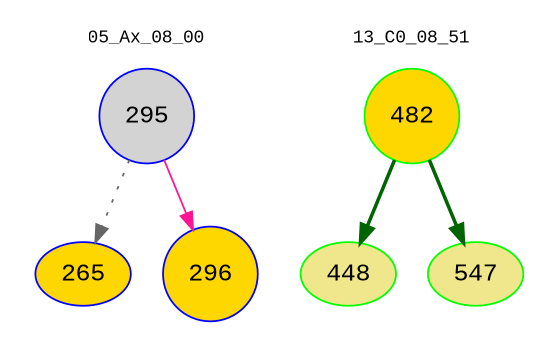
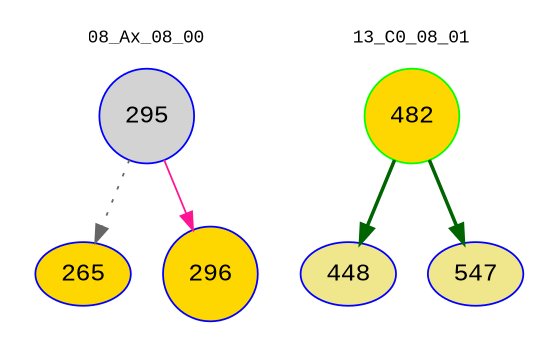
cluster "05_Ax_08_00": label "05_Ax_08_00" -> "08_Ax_08_00"
cluster "13_C0_08_51": label "13_C0_08_51" -> "13_C0_08_01"
node "448": color green -> blue
node "547": color green -> blue
